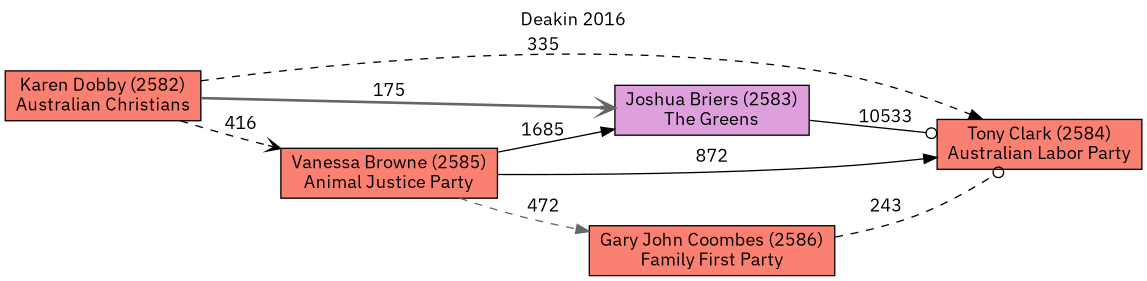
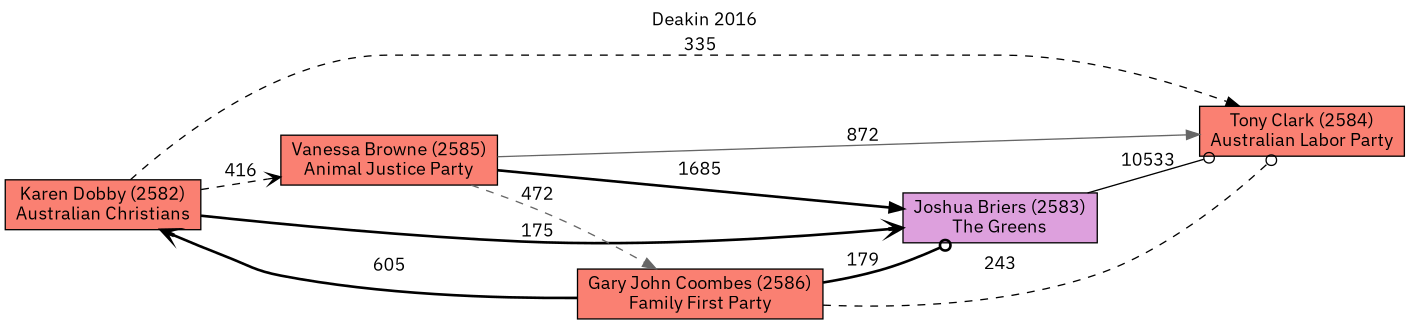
edge "Karen Dobby (2582) Australian Christians" -> "Joshua Briers (2583) The Greens": color gray40 -> black
edge "Vanessa Browne (2585) Animal Justice Party" -> "Joshua Briers (2583) The Greens": style solid -> bold
edge "Vanessa Browne (2585) Animal Justice Party" -> "Tony Clark (2584) Australian Labor Party": color black -> gray40
edge "Gary John Coombes (2586) Family First Party" -> "Joshua Briers (2583) The Greens": added, label "179"
edge "Gary John Coombes (2586) Family First Party" -> "Karen Dobby (2582) Australian Christians": added, label "605"
